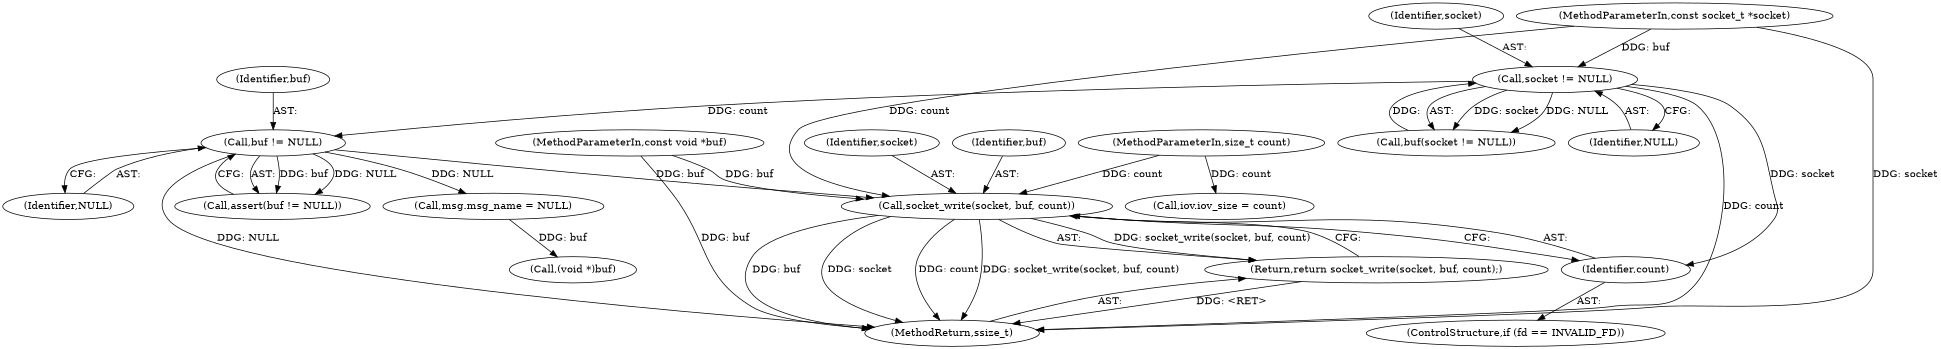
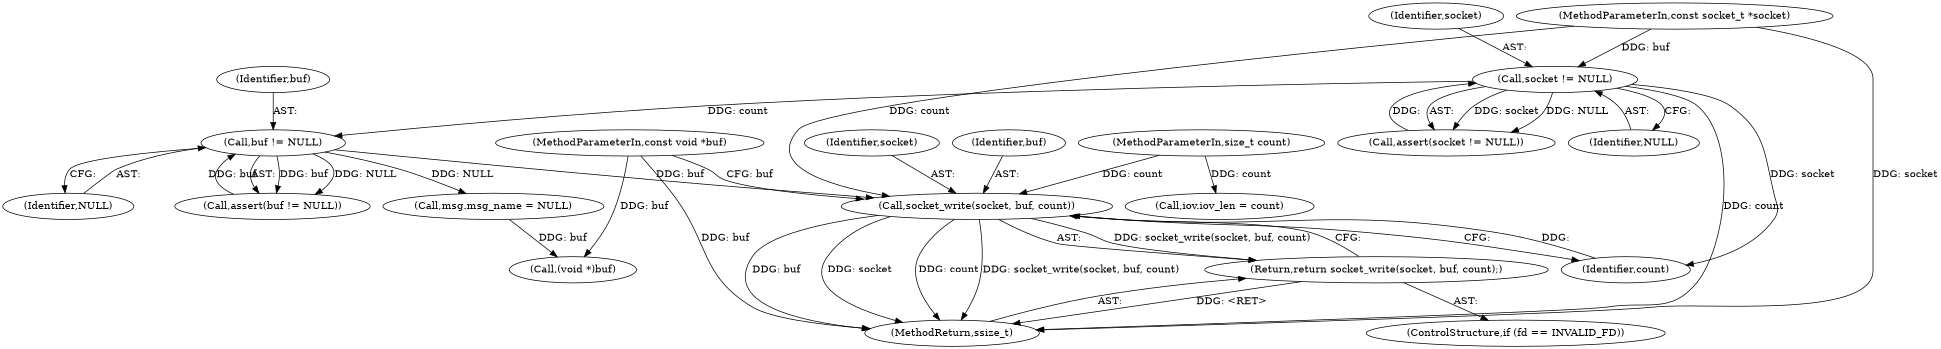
node "(Call,buf(socket != NULL))": label "(Call,buf(socket != NULL))" -> "(Call,assert(socket != NULL))"
edge "(Call,assert(buf != NULL))" -> "(Call,buf != NULL)": label "CFG: " -> "DDG: buf"
edge "(MethodParameterIn,const void *buf)" -> "(Call,socket_write(socket, buf, count))": label "DDG: buf" -> "CFG: buf"
node "(Call,iov.iov_size = count)": label "(Call,iov.iov_size = count)" -> "(Call,iov.iov_len = count)"
edge "(MethodParameterIn,const void *buf)" -> "(Call,(void *)buf)": added, label "DDG: buf"
edge "(Identifier,count)" -> "(Call,socket_write(socket, buf, count))": label "AST: " -> "DDG: "
edge "(Call,buf != NULL)" -> "(MethodReturn,ssize_t)": removed, label "DDG: NULL"
edge "(Identifier,count)" -> "(ControlStructure,if (fd == INVALID_FD))": now "(Return,return socket_write(socket, buf, count);)" -> "(ControlStructure,if (fd == INVALID_FD))"
